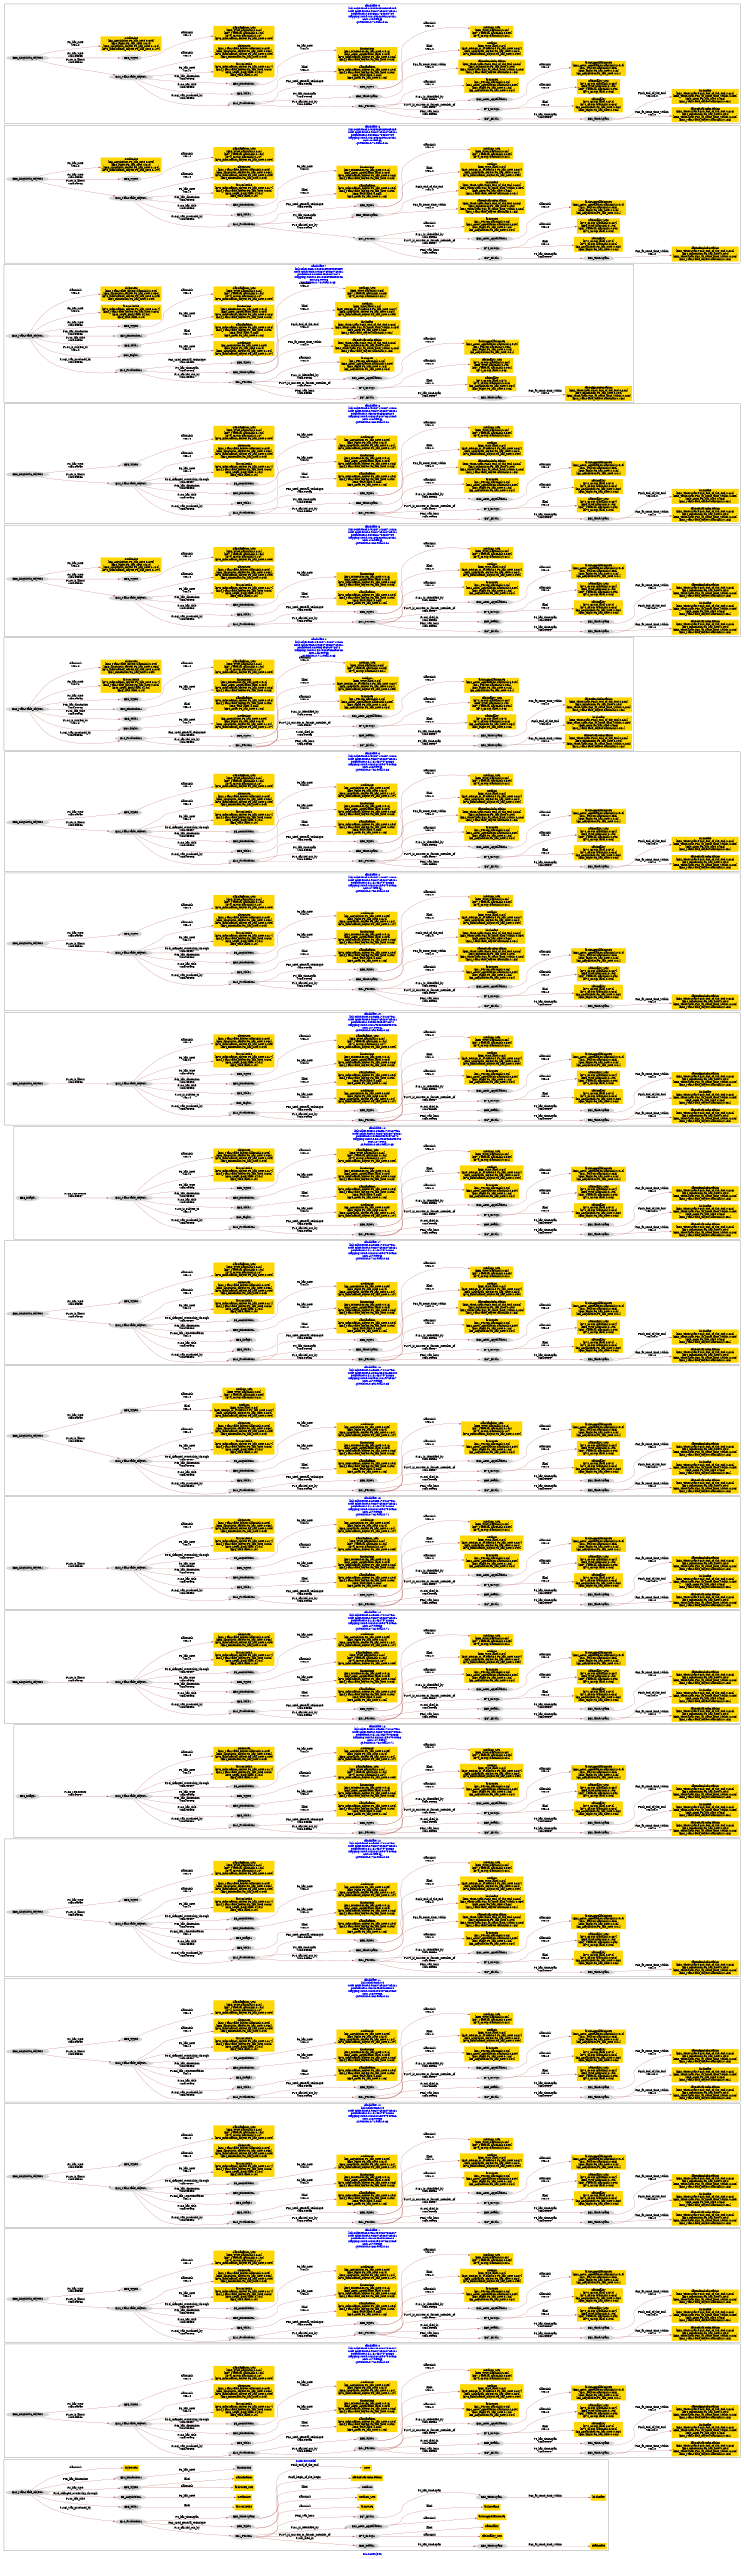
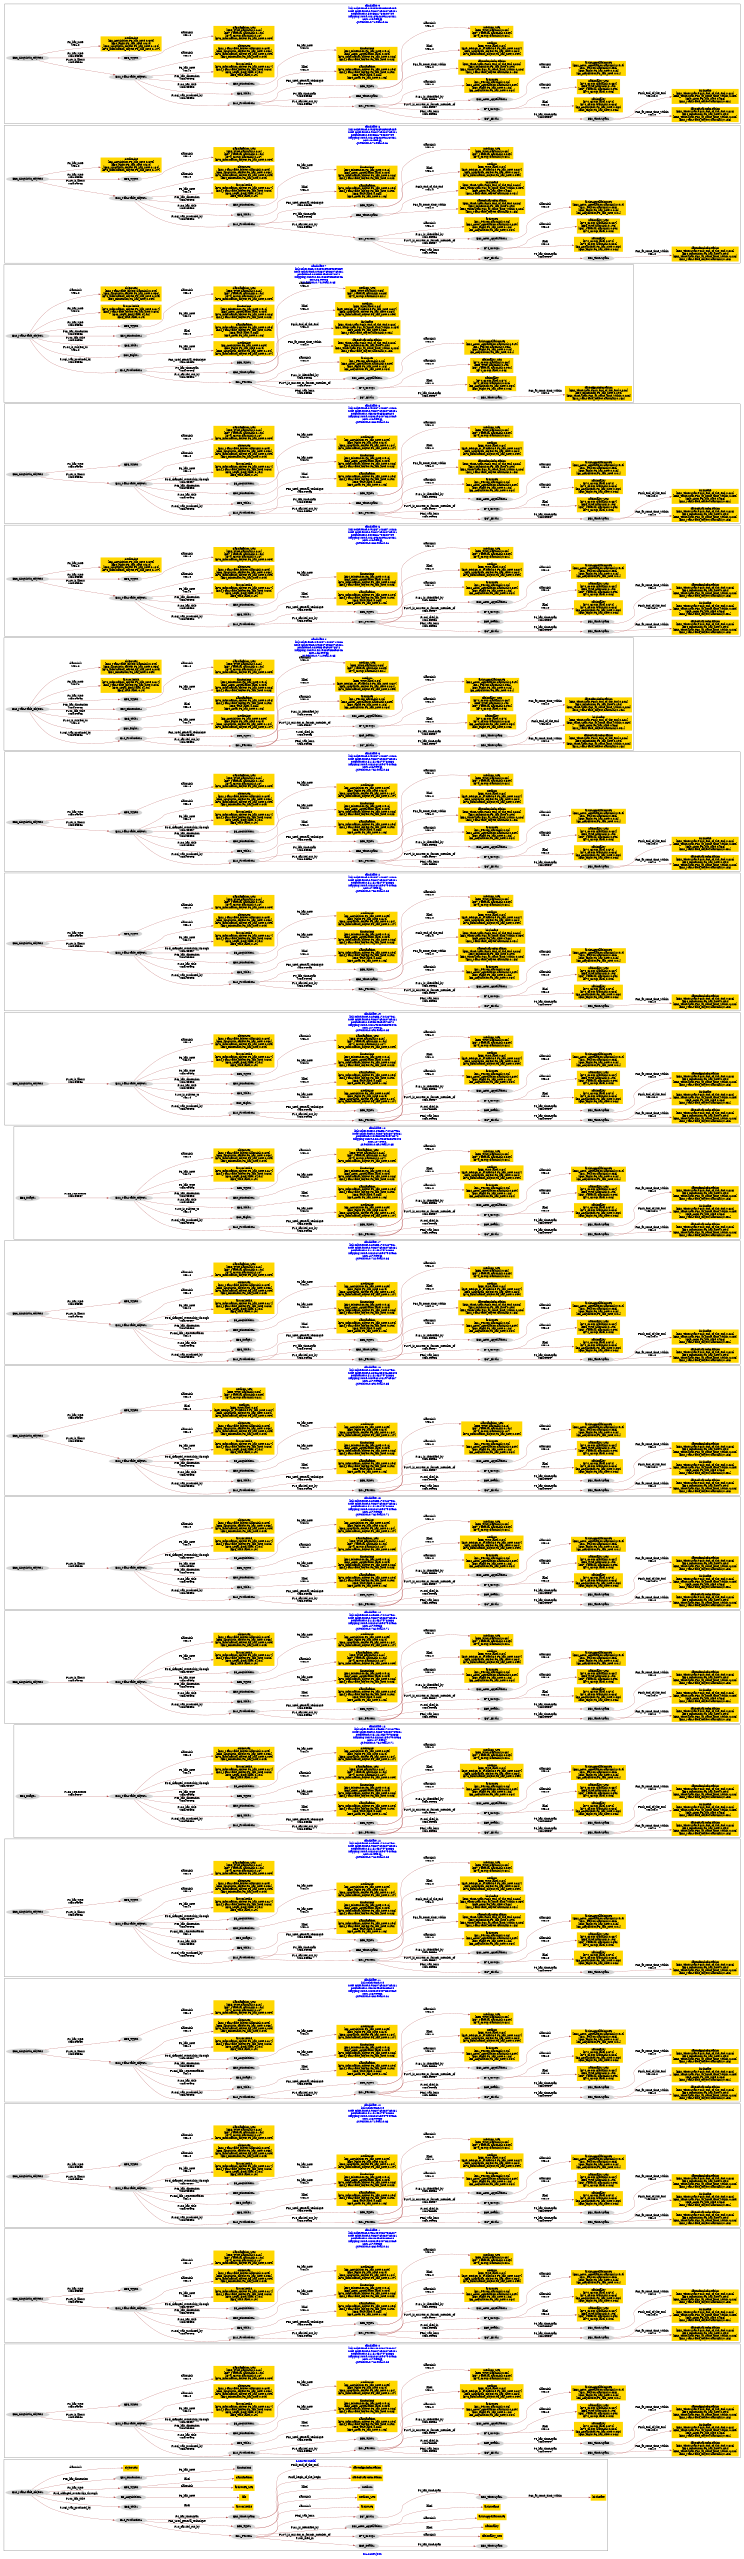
node "note": label "note" -> "dateOfEndOfCreation"
node "creditLine": label "creditLine" -> "has"
node "deathDate": removed
